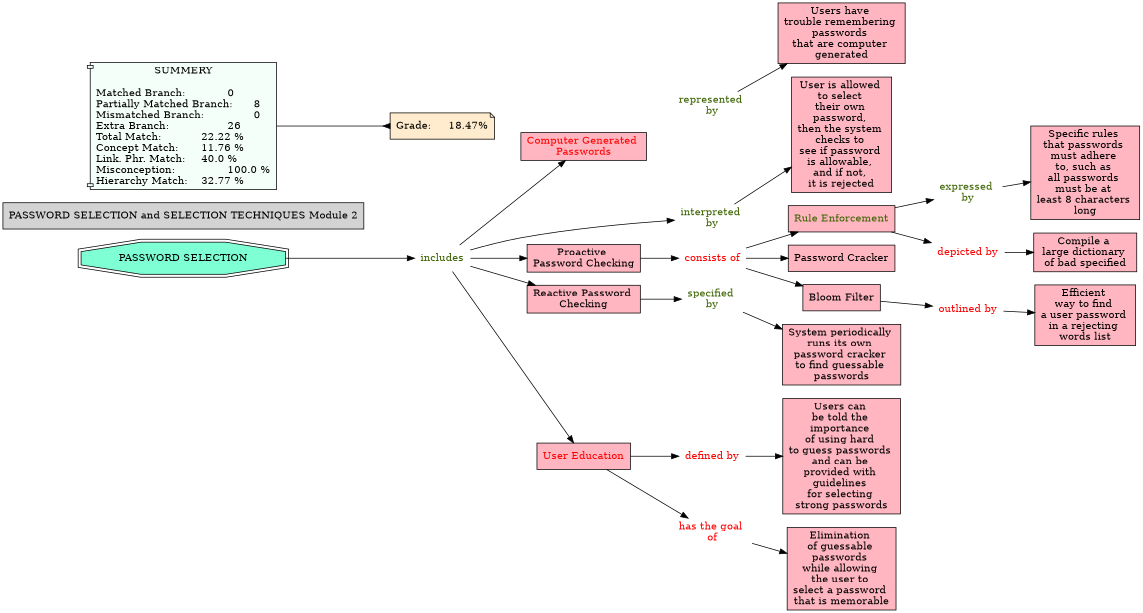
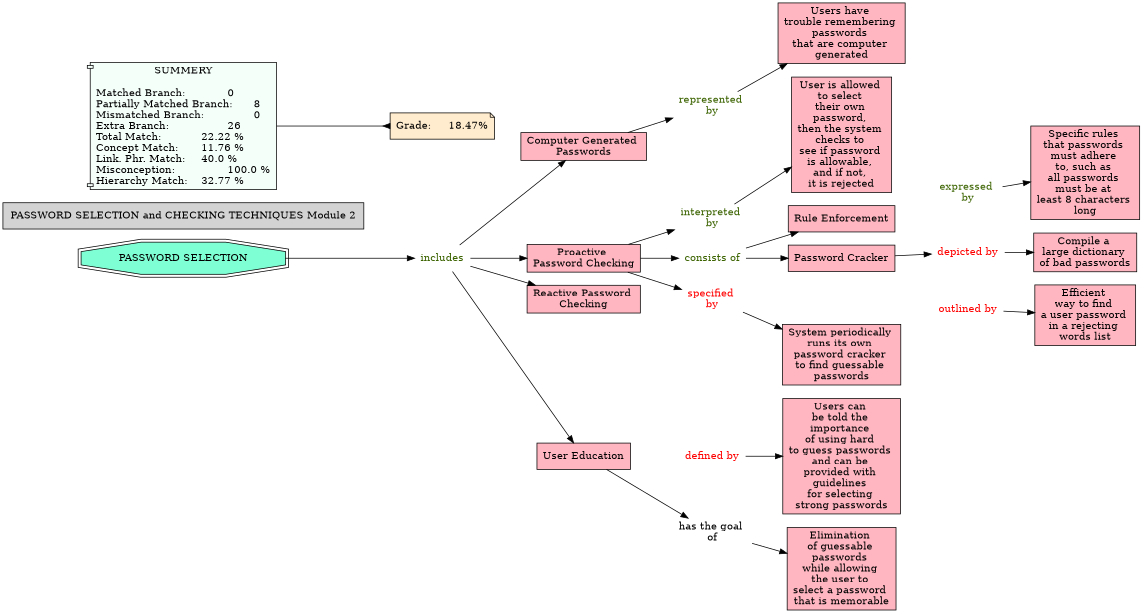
edge "Computer Generated Passwords" -> "represented by": added
node "Computer Generated Passwords": fontcolor red -> black
edge "Rule Enforcement" -> "expressed by": removed
node "PASSWORD SELECTION and SELECTION TECHNIQUES Module 2": label "PASSWORD SELECTION and SELECTION TECHNIQUES Module 2" -> "PASSWORD SELECTION and CHECKING TECHNIQUES Module 2"
node "Rule Enforcement": fontcolor #3b6300 -> black
edge "includes" -> "interpreted by": now "Proactive Password Checking" -> "interpreted by"
edge "Rule Enforcement" -> "depicted by": now "Password Cracker" -> "depicted by"
node "Compile a large dictionary of bad specified": label "Compile a large dictionary of bad specified" -> "Compile a large dictionary of bad passwords"
node "consists of": fontcolor red -> #3b6300
node "Bloom Filter": removed
edge "Reactive Password Checking" -> "specified by": now "Proactive Password Checking" -> "specified by"
node "specified by": fontcolor #3b6300 -> red
node "User Education": fontcolor red -> black
edge "User Education" -> "defined by": removed
node "has the goal of": fontcolor red -> black
